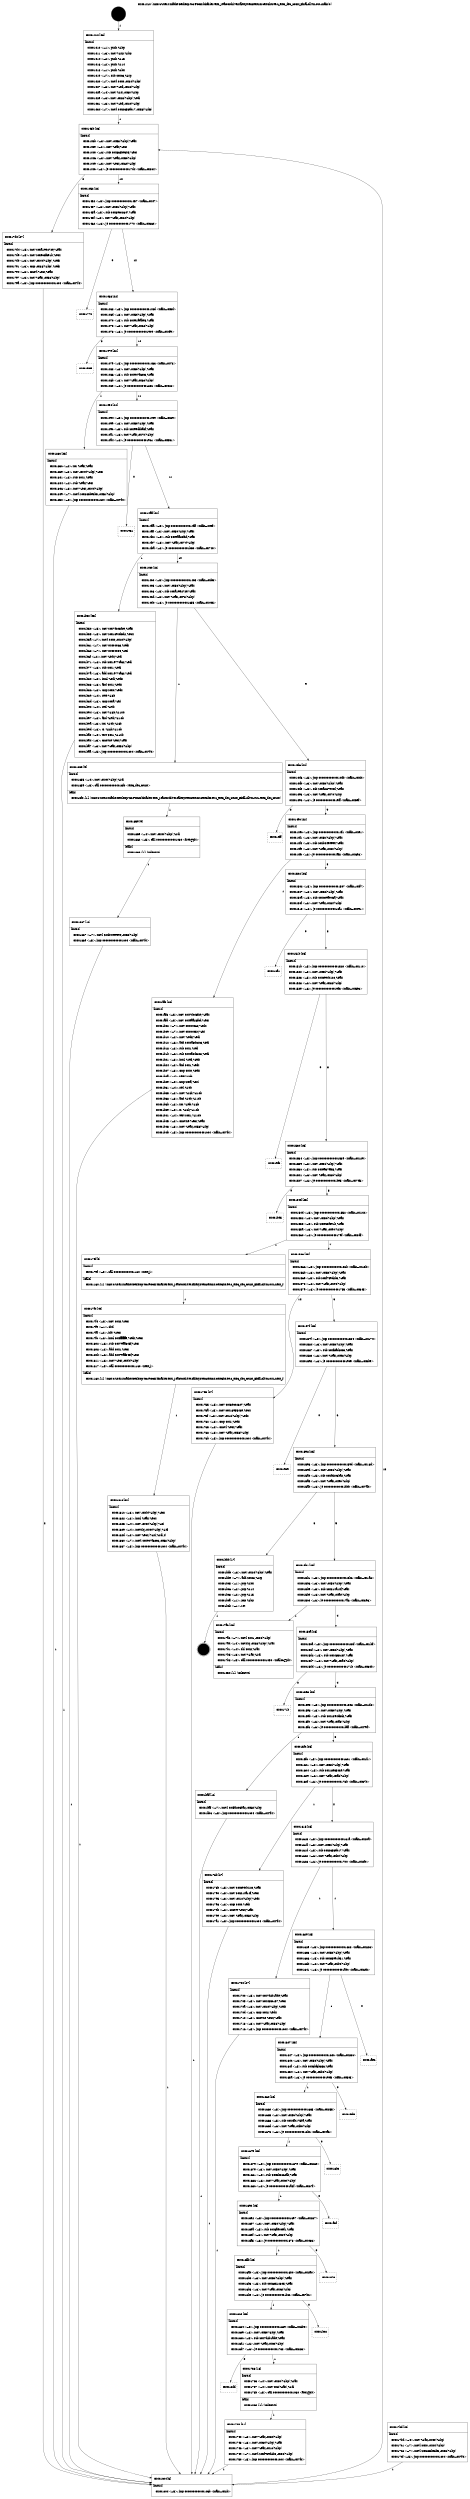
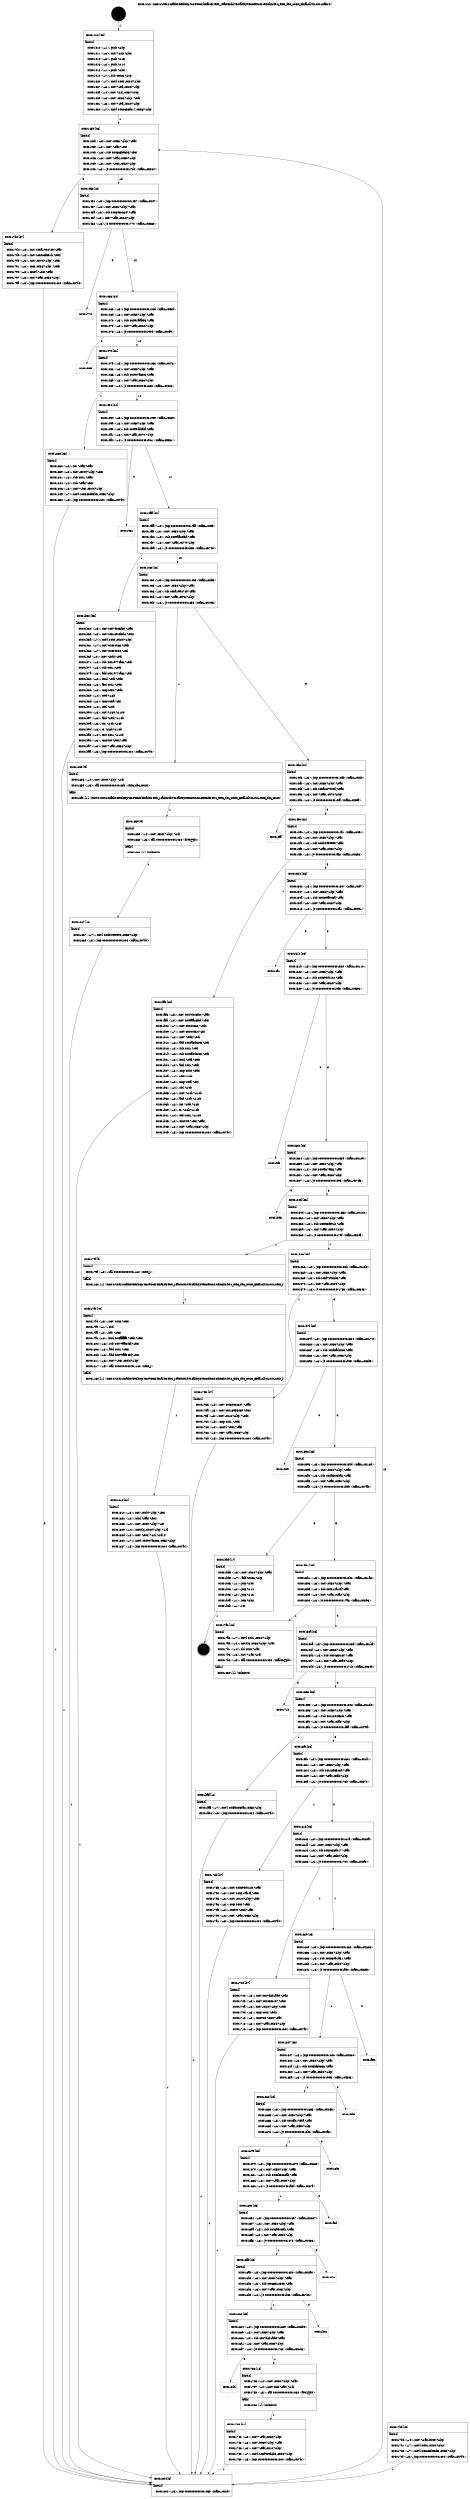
edge "0x401566 [25]" -> "0x401755 [27]": label " 12" -> " 1"
